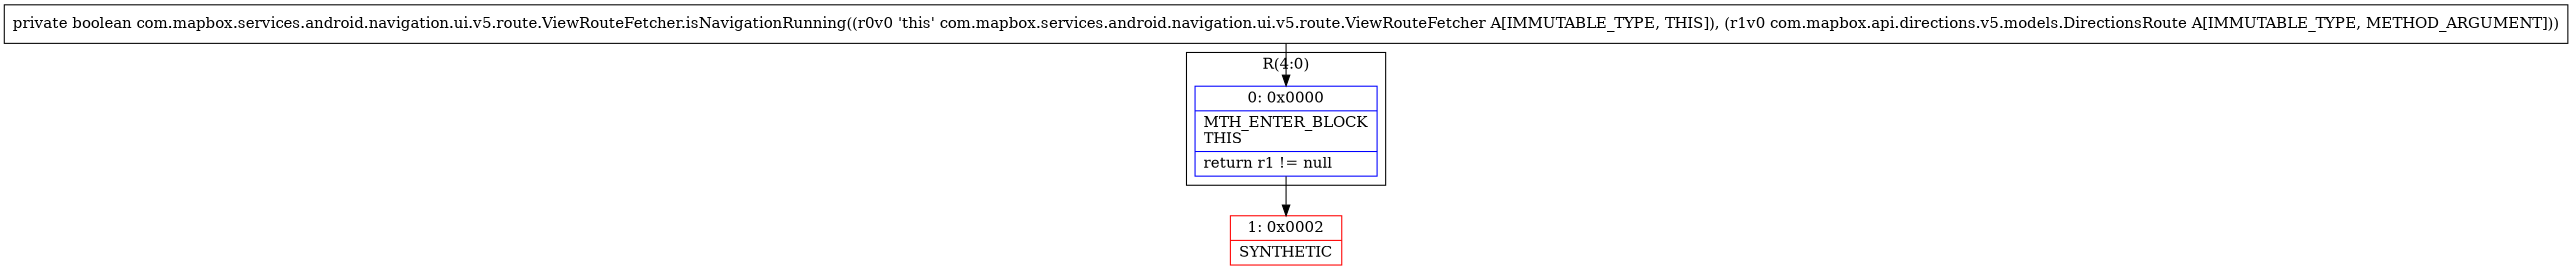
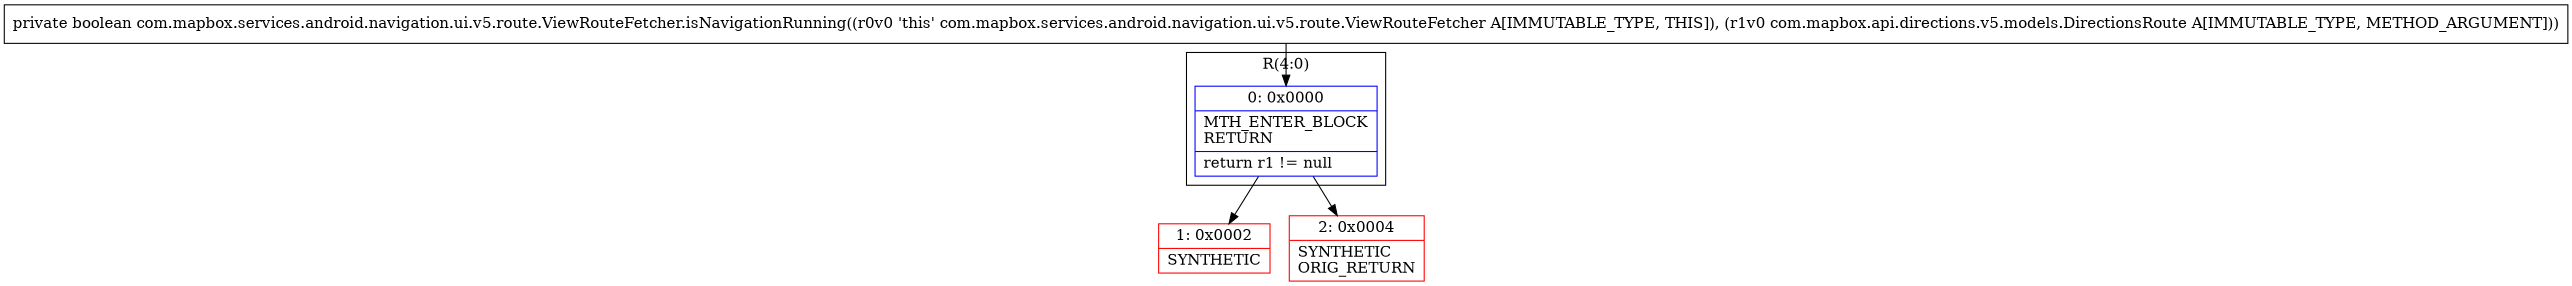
node "0: 0x0000": text "THIS" -> "RETURN"
node "2: 0x0004": added
